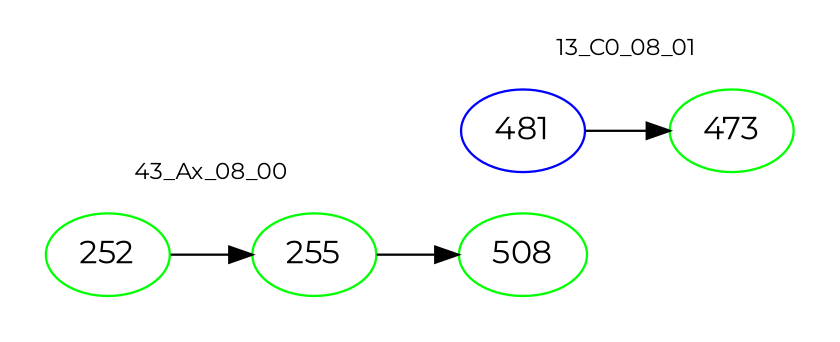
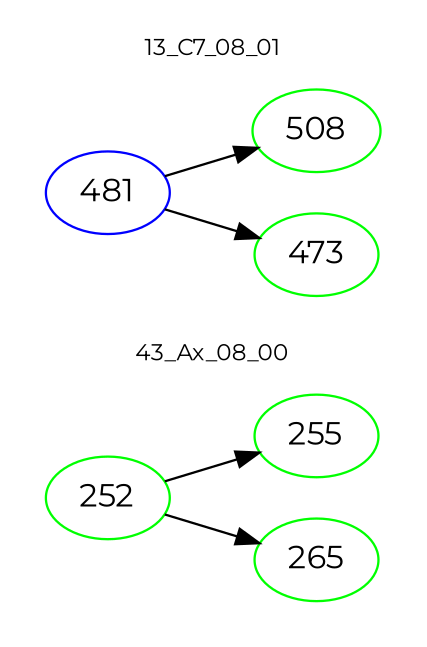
cluster "13_C0_08_01": label "13_C0_08_01" -> "13_C7_08_01"
edge "255" -> "508": now "481" -> "508"
node "265": added
